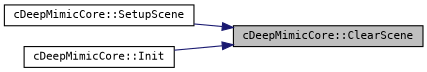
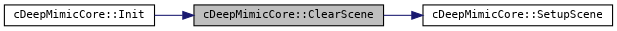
edge "cDeepMimicCore::SetupScene" -> "cDeepMimicCore::ClearScene": reversed
